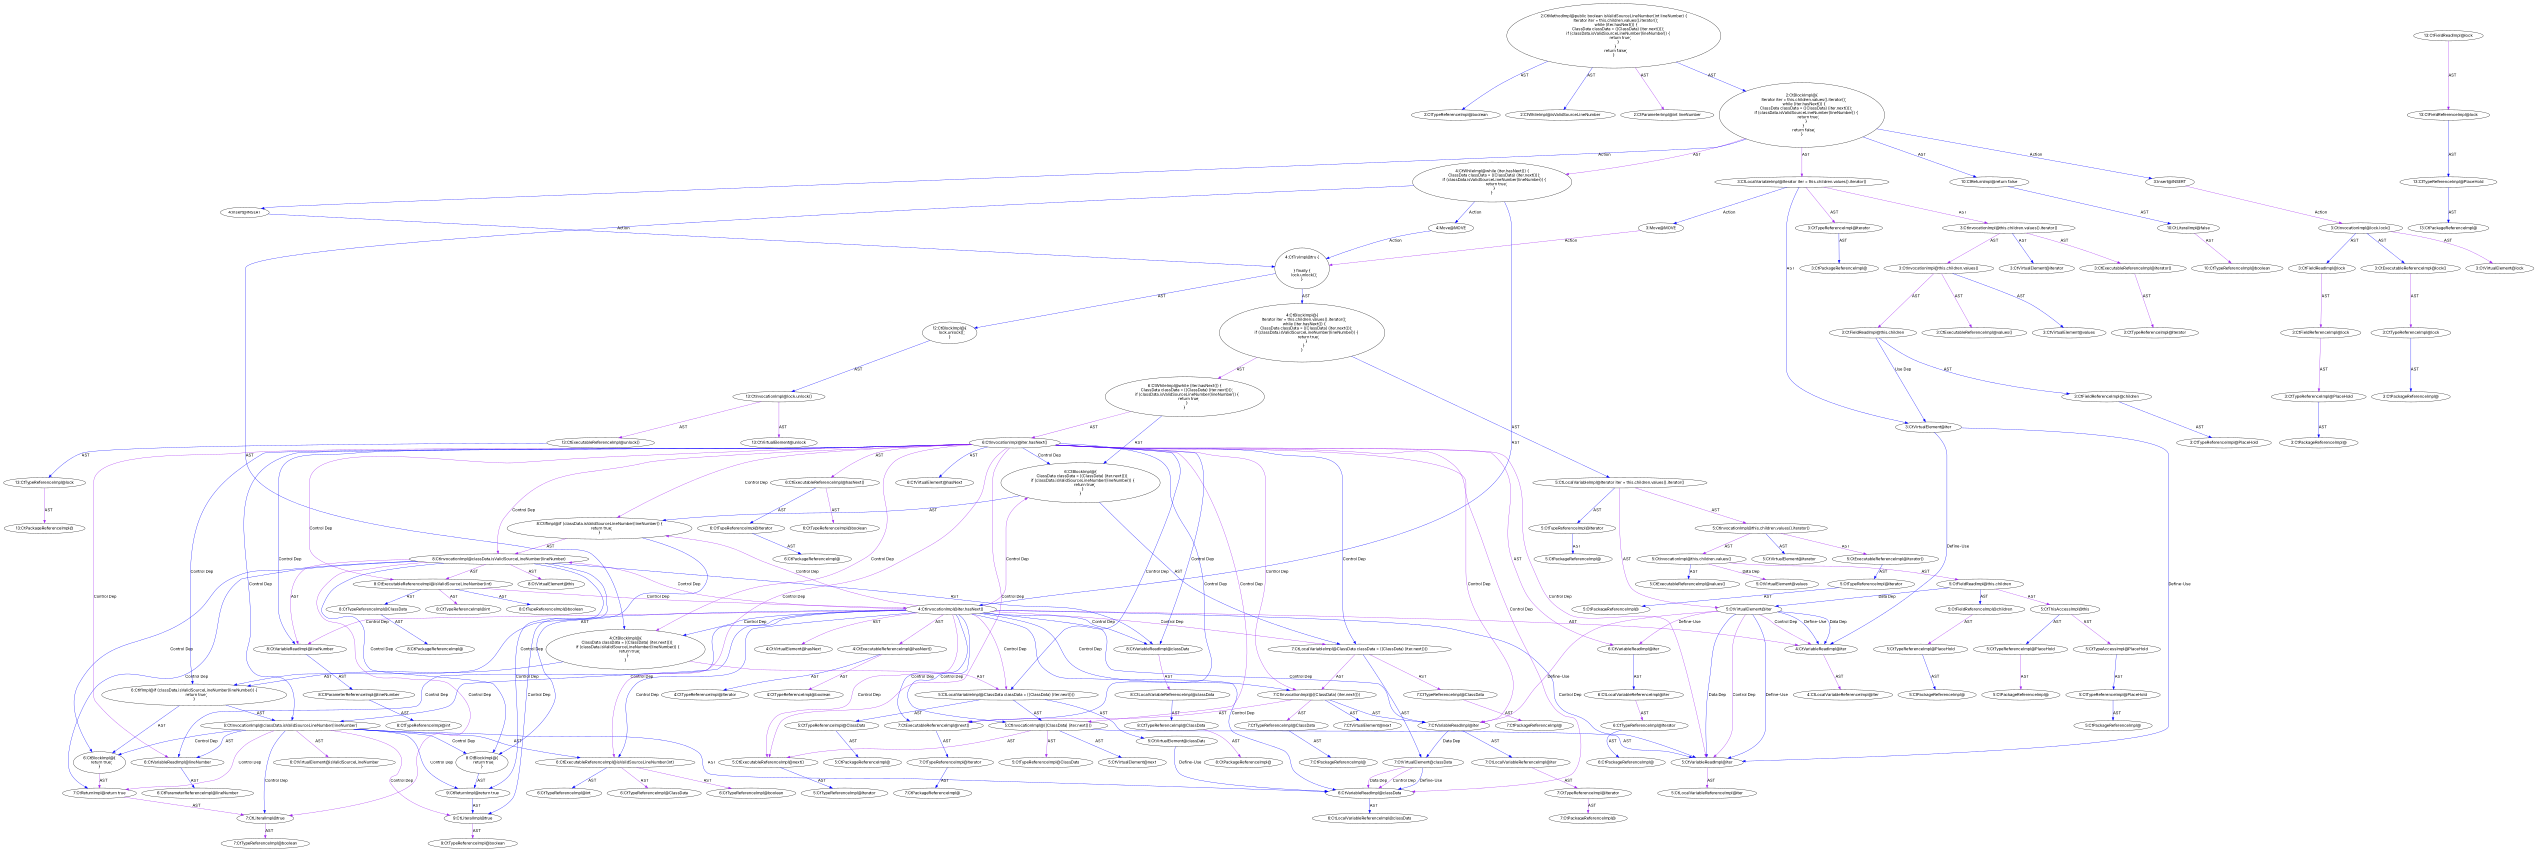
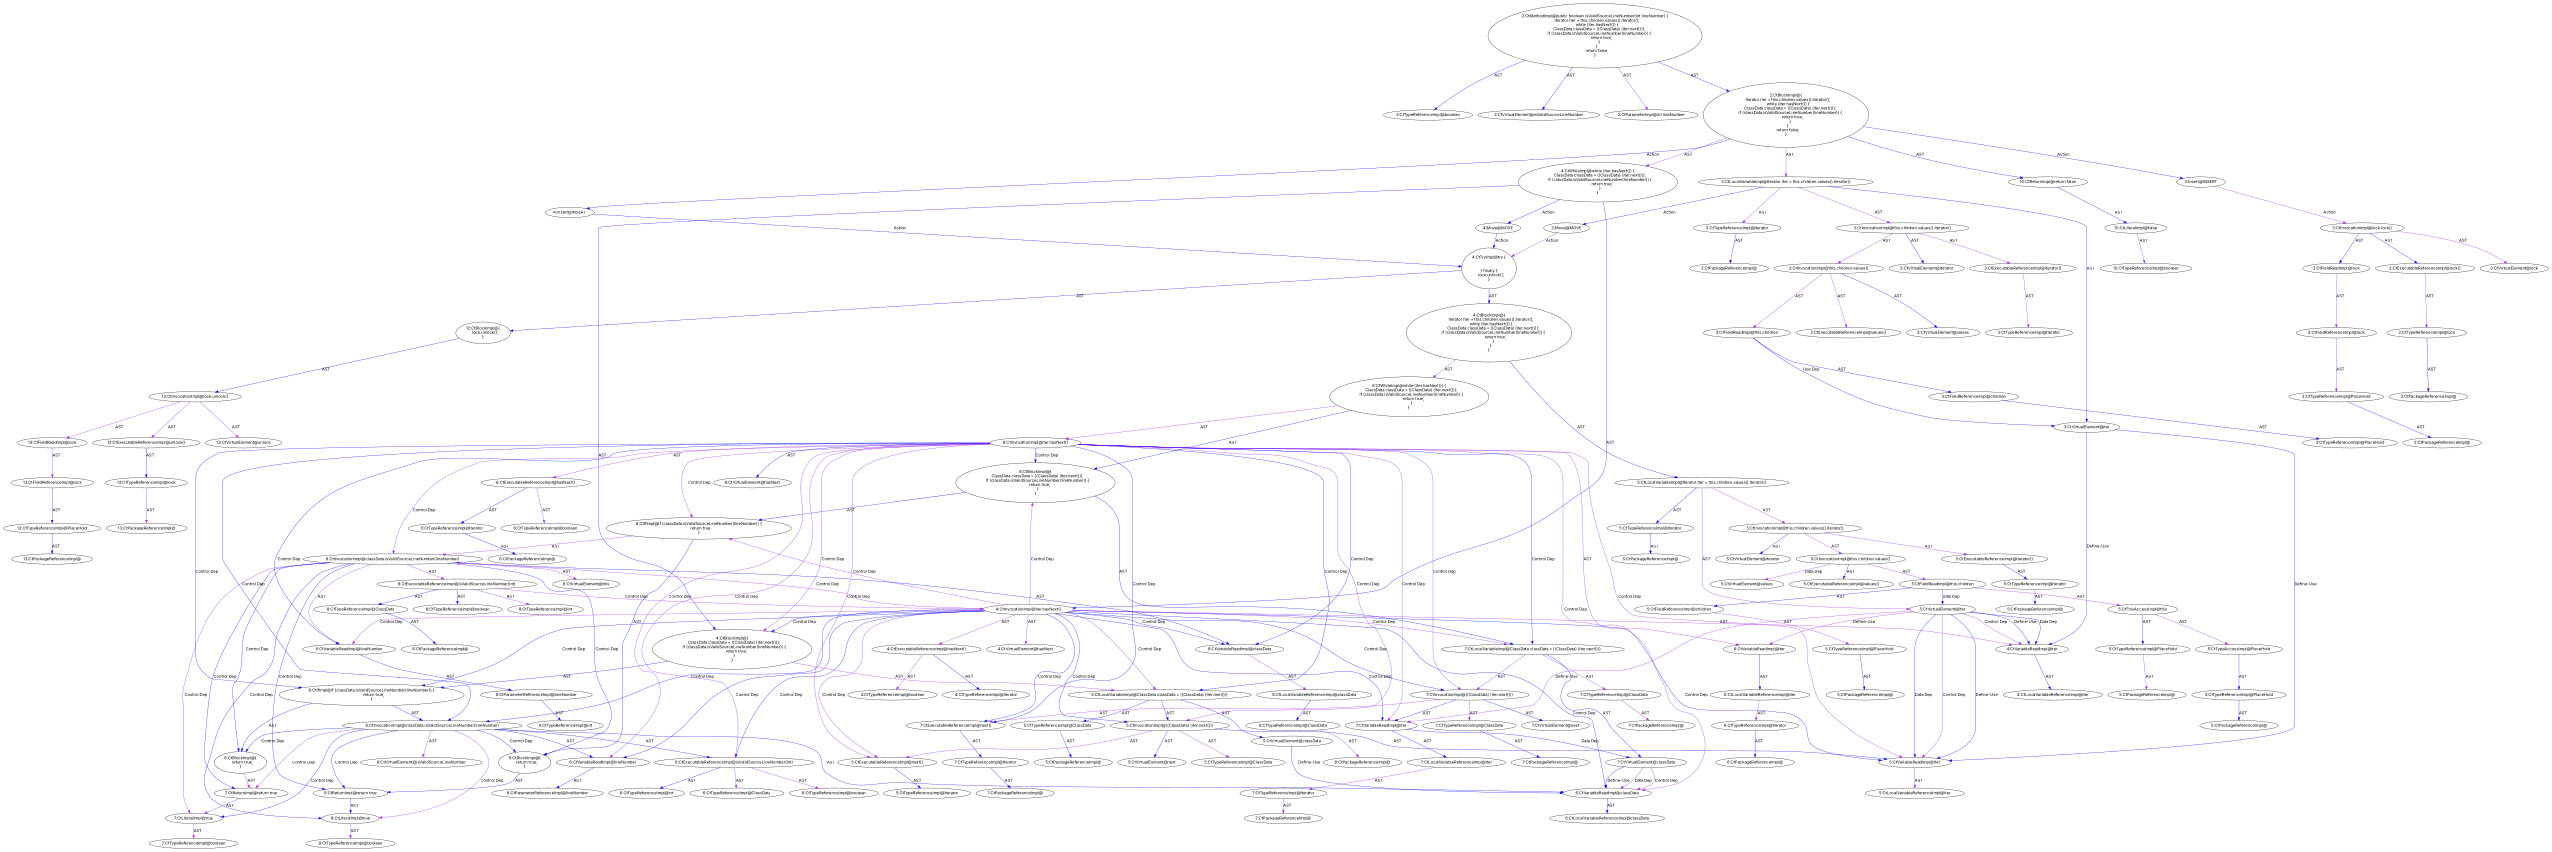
node "2:CtWhileImpl@isValidSourceLineNumber": label "2:CtWhileImpl@isValidSourceLineNumber" -> "2:CtVirtualElement@isValidSourceLineNumber"
edge "13:CtInvocationImpl@lock.unlock()" -> "13:CtFieldReadImpl@lock": added, label "AST"
edge "6:CtInvocationImpl@iter.hasNext()" -> "8:CtExecutableReferenceImpl@isValidSourceLineNumber(int)": removed, label "Control Dep"
edge "4:CtVariableReadImpl@iter" -> "4:CtLocalVariableReferenceImpl@iter": color purple -> blue
